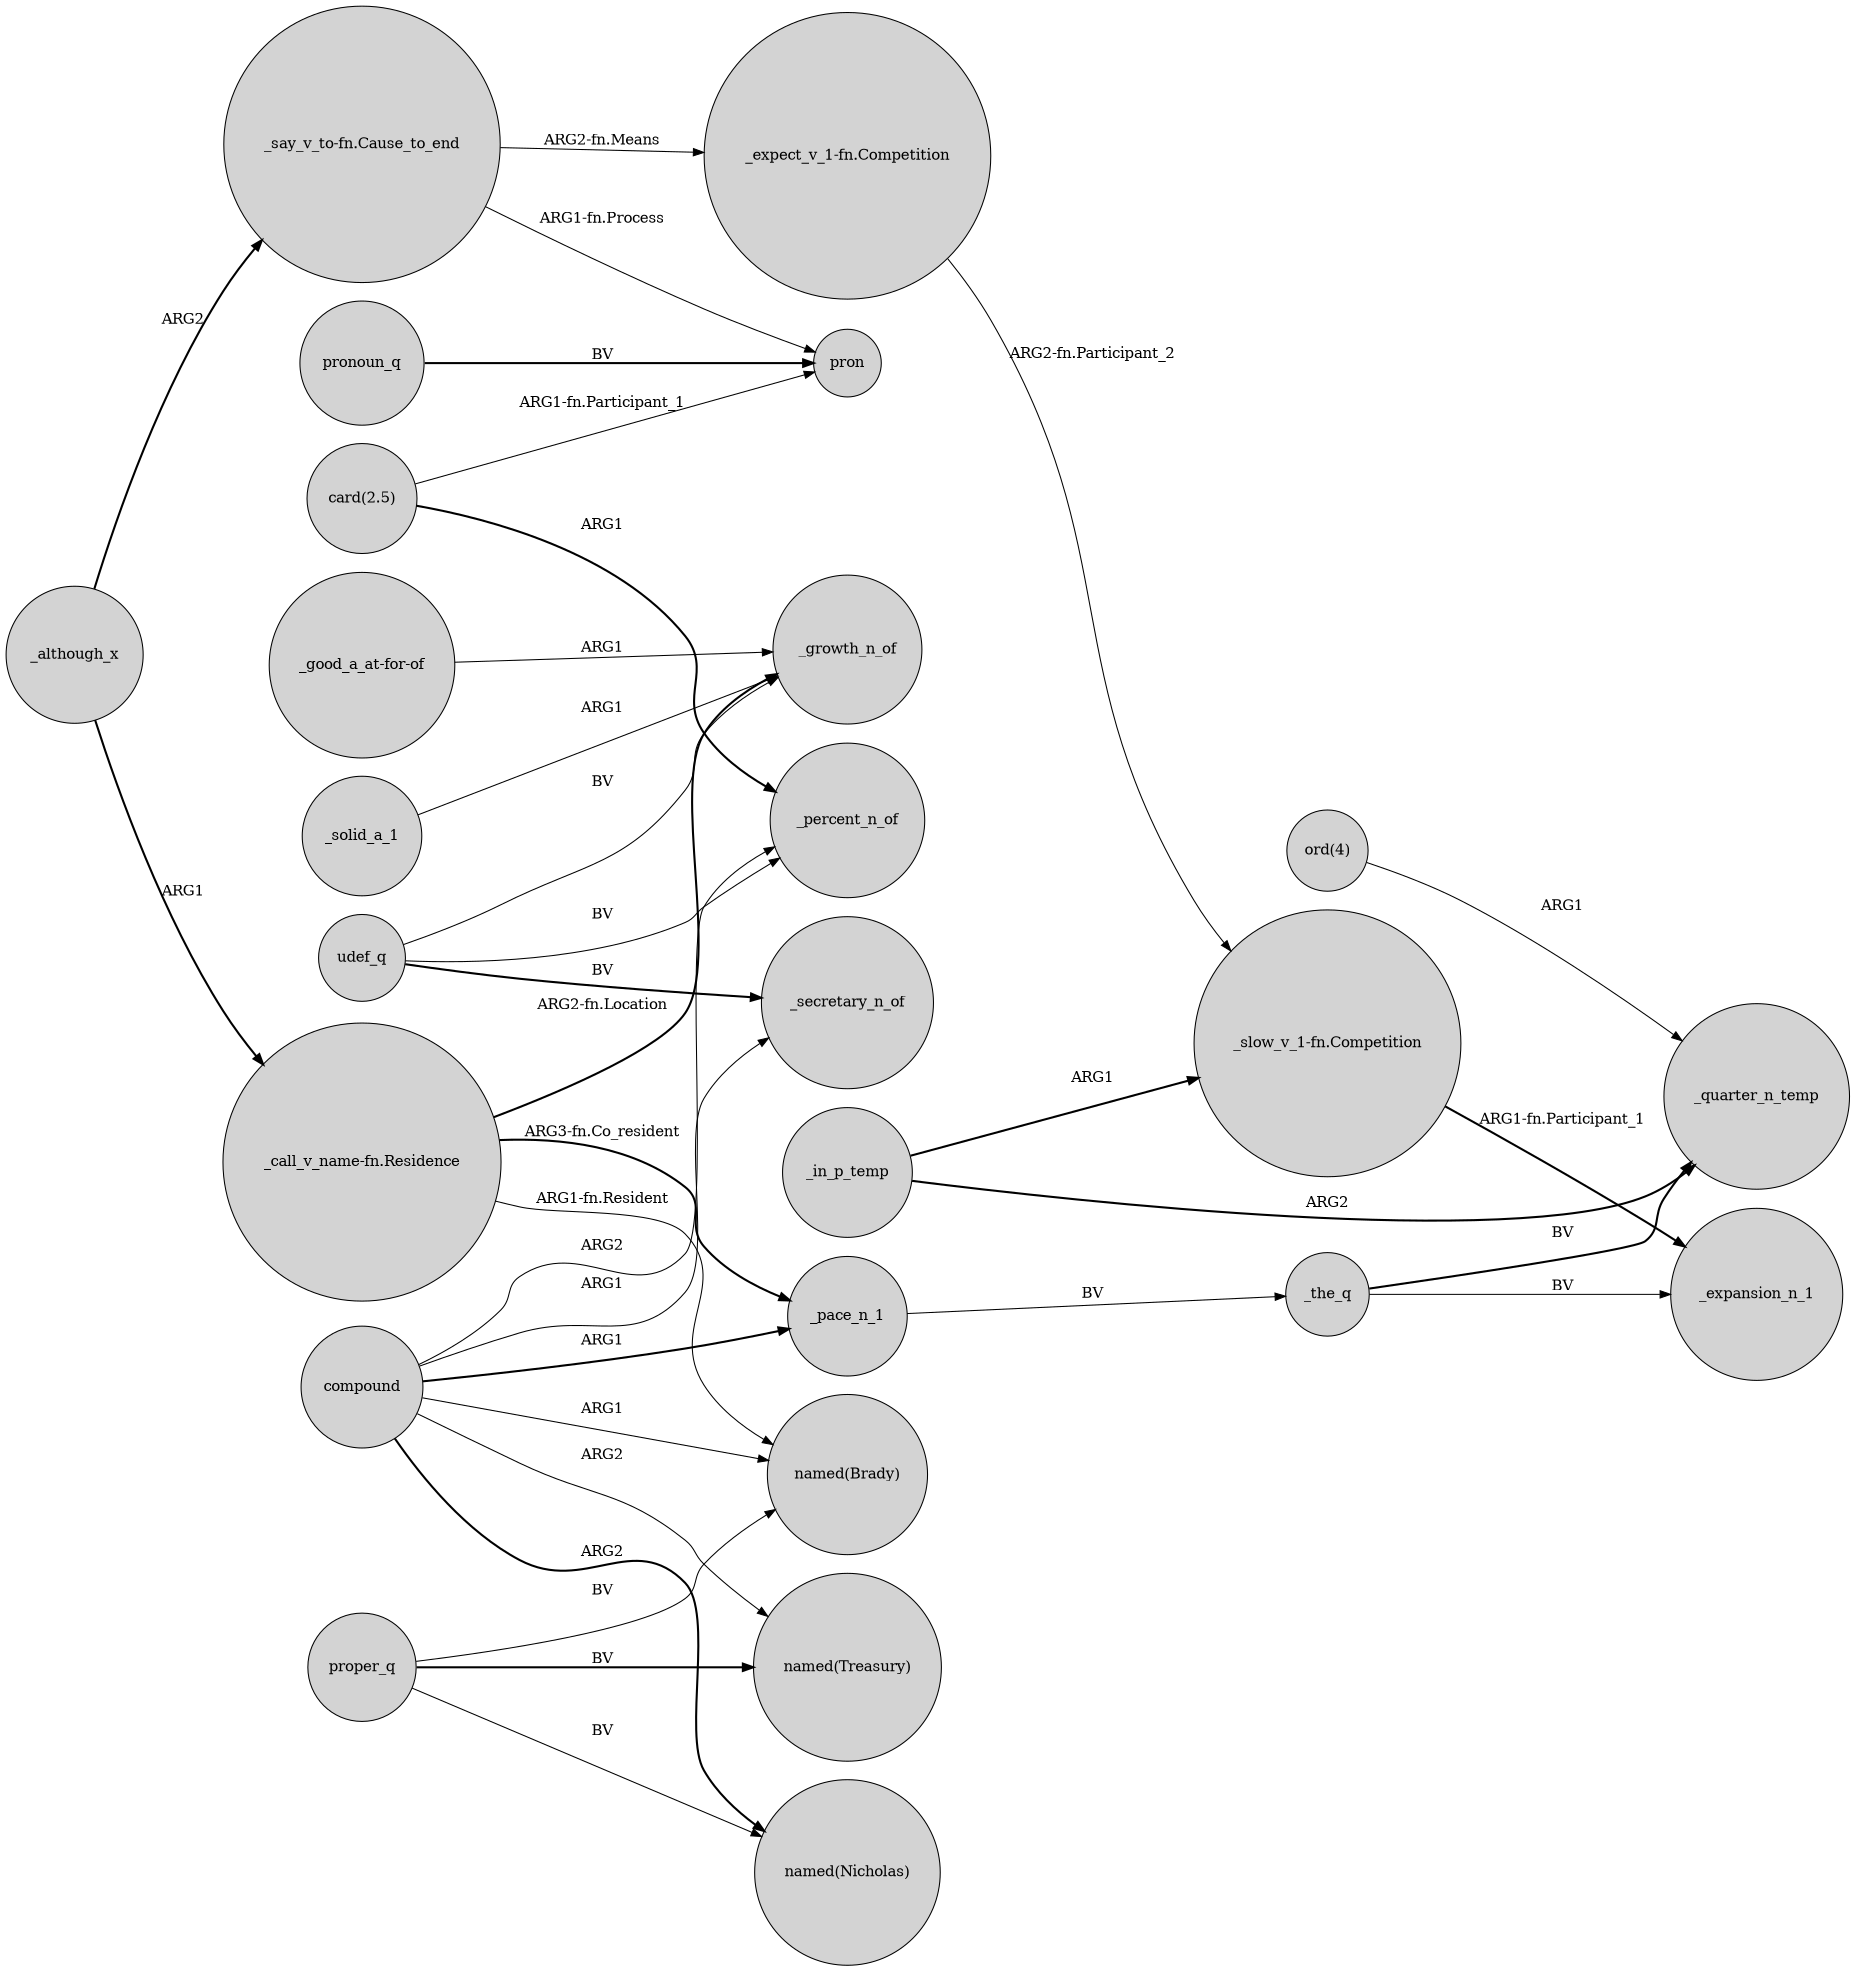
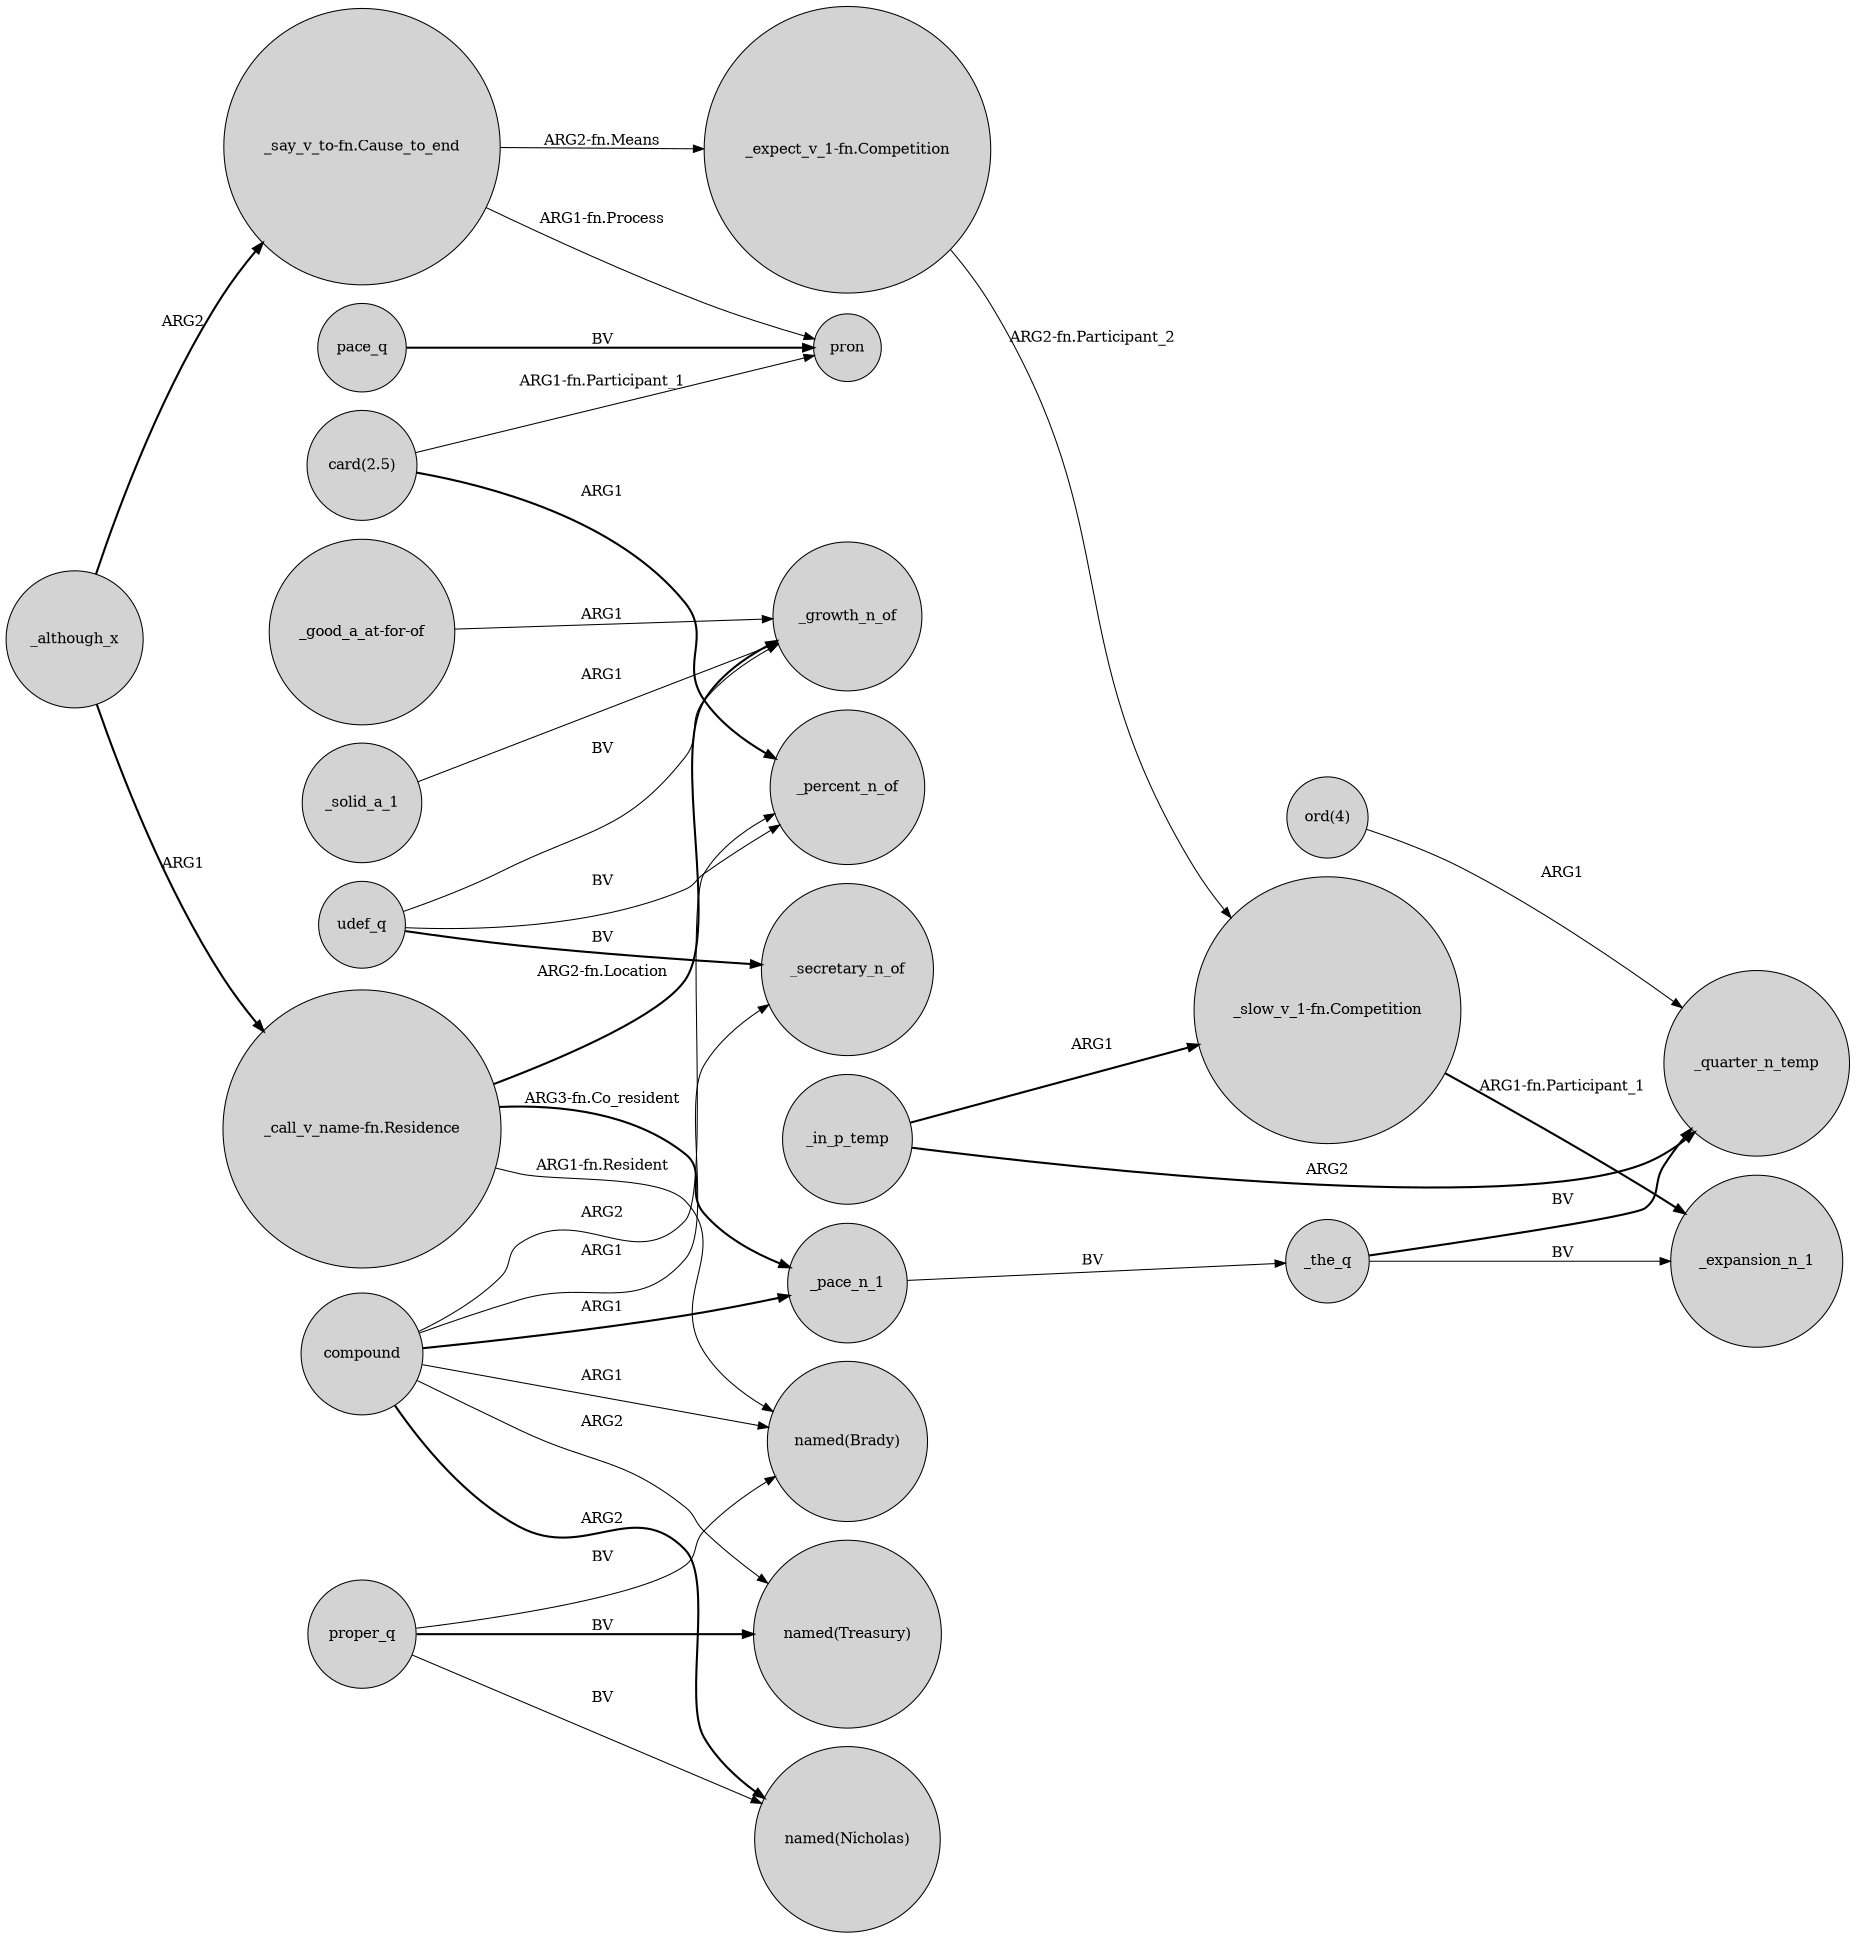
node "pronoun_q": label "pronoun_q" -> "pace_q"
